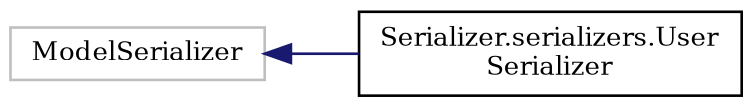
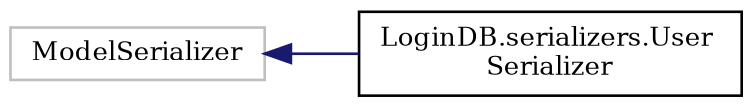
node "Serializer.serializers.User Serializer": label "Serializer.serializers.User Serializer" -> "LoginDB.serializers.User Serializer"
